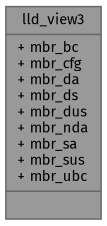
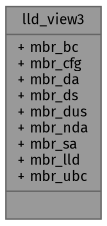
node "lld_view3": text "+ mbr_sus" -> "+ mbr_lld"
